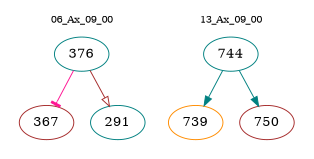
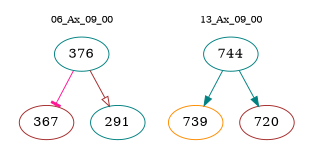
node "750": label "750" -> "720"
